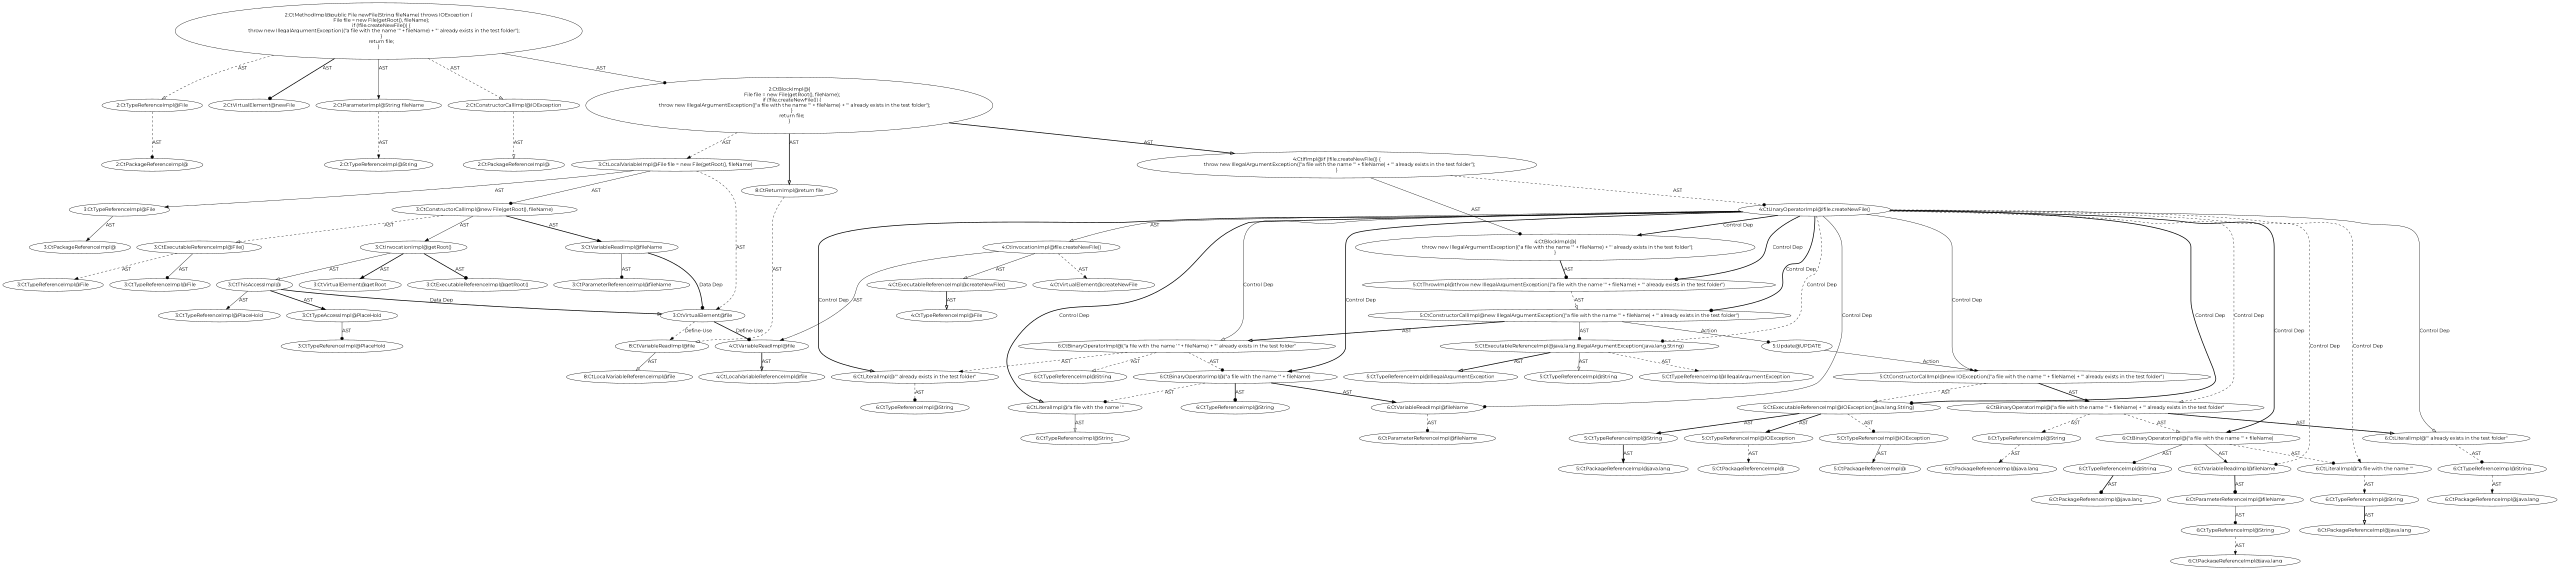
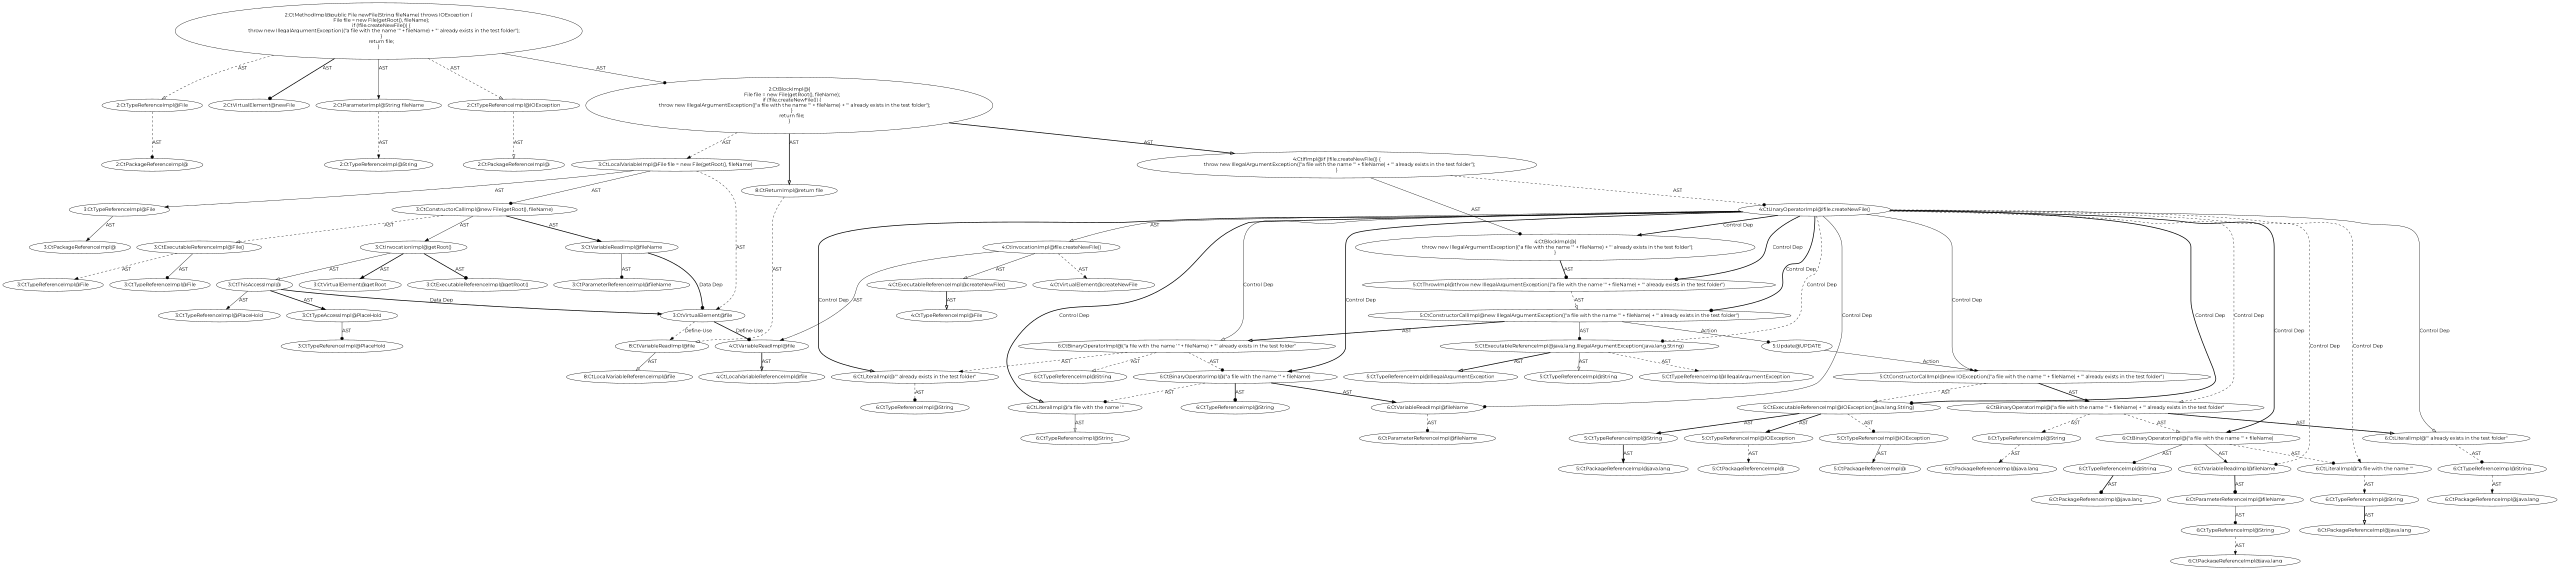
node "2:CtConstructorCallImpl@IOException": label "2:CtConstructorCallImpl@IOException" -> "2:CtTypeReferenceImpl@IOException"
edge "3:CtThisAccessImpl@" -> "3:CtVirtualElement@file": arrowhead onormal -> normal
